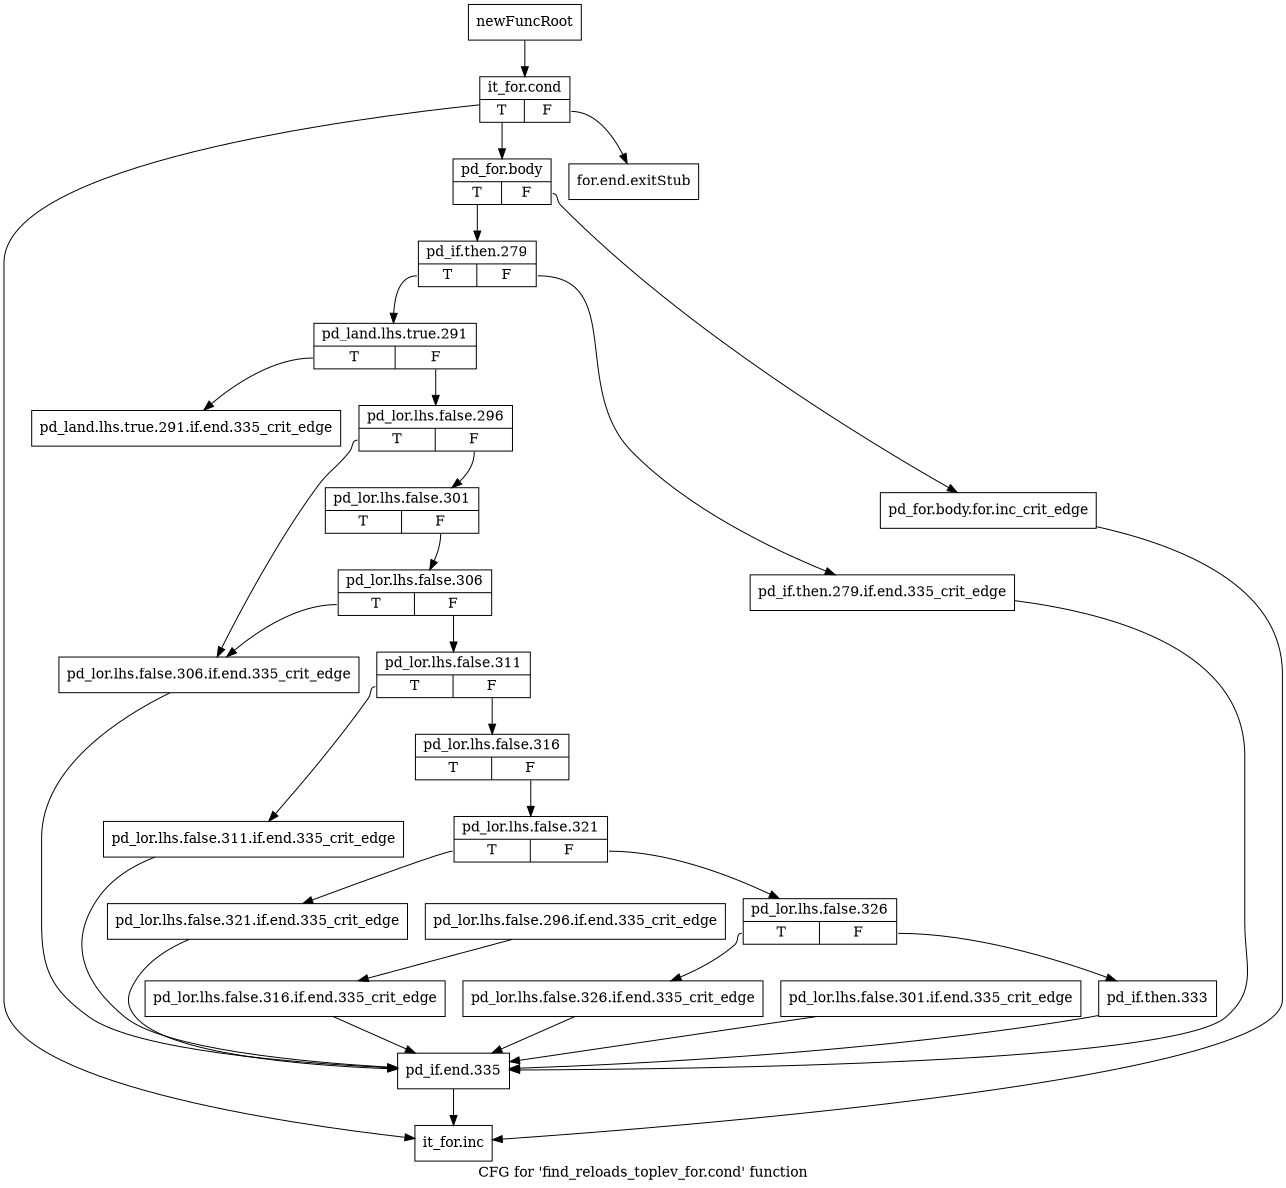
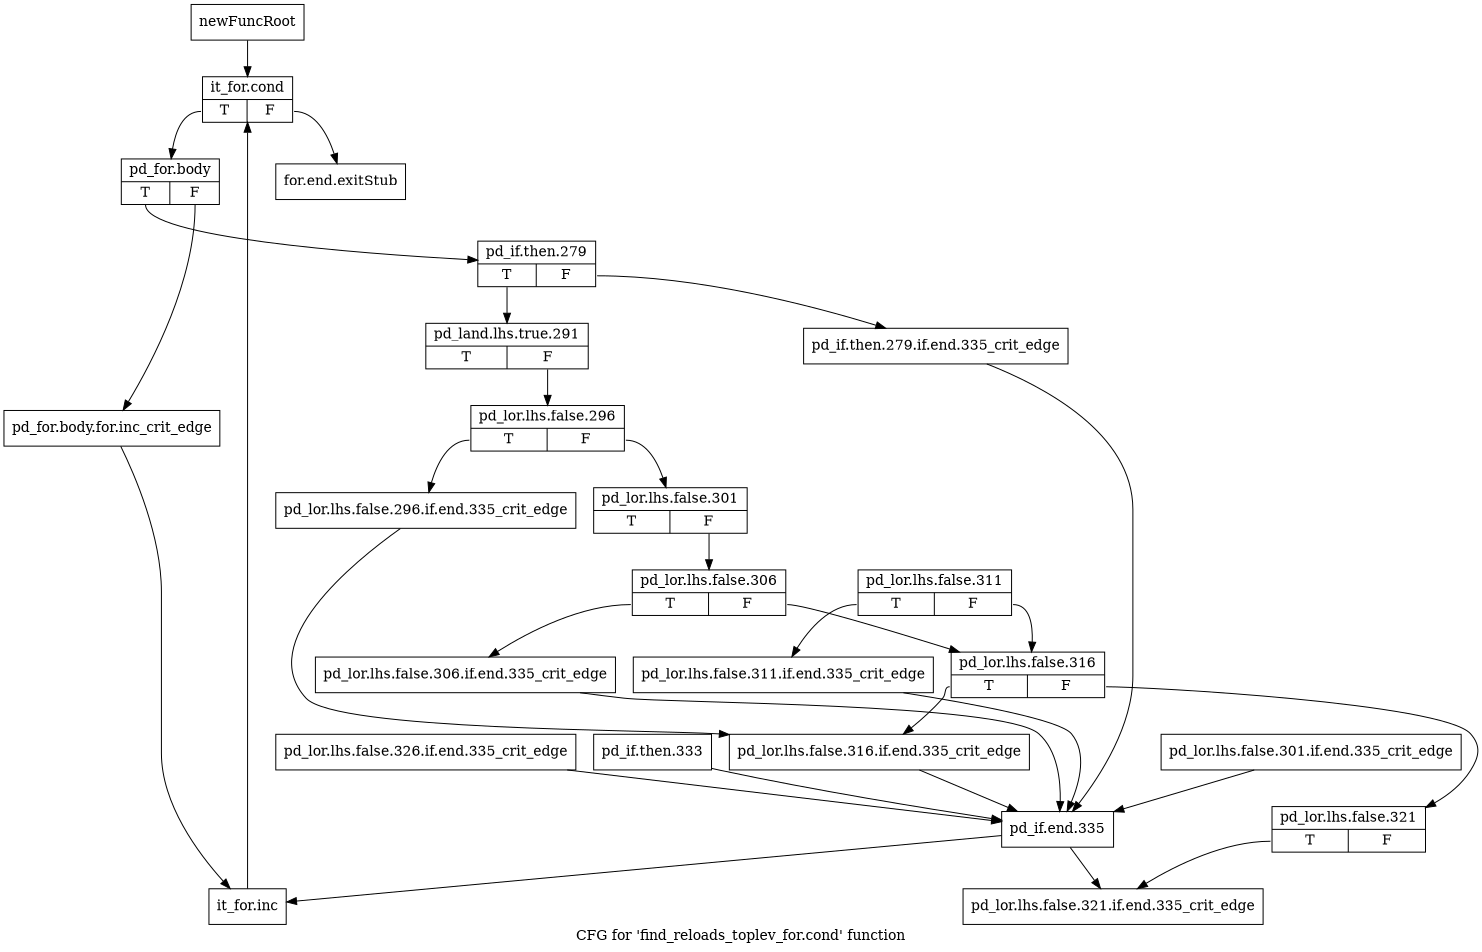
node "pd_land.lhs.true.291.if.end.335_crit_edge": removed
edge "pd_lor.lhs.false.296" -> "pd_lor.lhs.false.306.if.end.335_crit_edge": now "pd_lor.lhs.false.296" -> "pd_lor.lhs.false.296.if.end.335_crit_edge"
edge "it_for.cond" -> "it_for.inc": reversed
edge "pd_lor.lhs.false.306" -> "pd_lor.lhs.false.311": now "pd_lor.lhs.false.306" -> "pd_lor.lhs.false.316"
edge "pd_lor.lhs.false.316" -> "pd_lor.lhs.false.316.if.end.335_crit_edge": added
node "pd_lor.lhs.false.326": removed
edge "pd_lor.lhs.false.321.if.end.335_crit_edge" -> "pd_if.end.335": reversed
